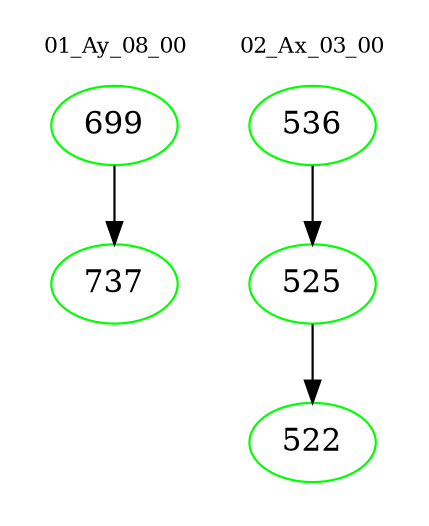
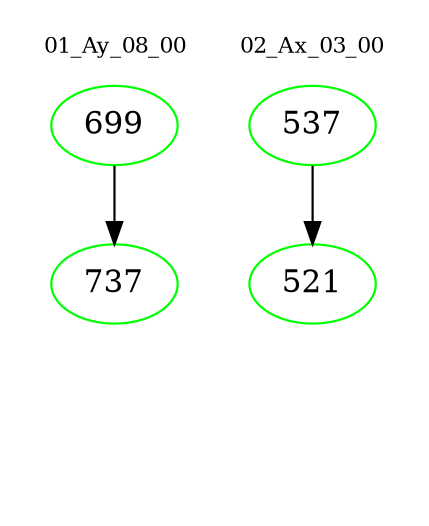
node "536": label "536" -> "537"
node "525": label "525" -> "521"
node "522": removed
